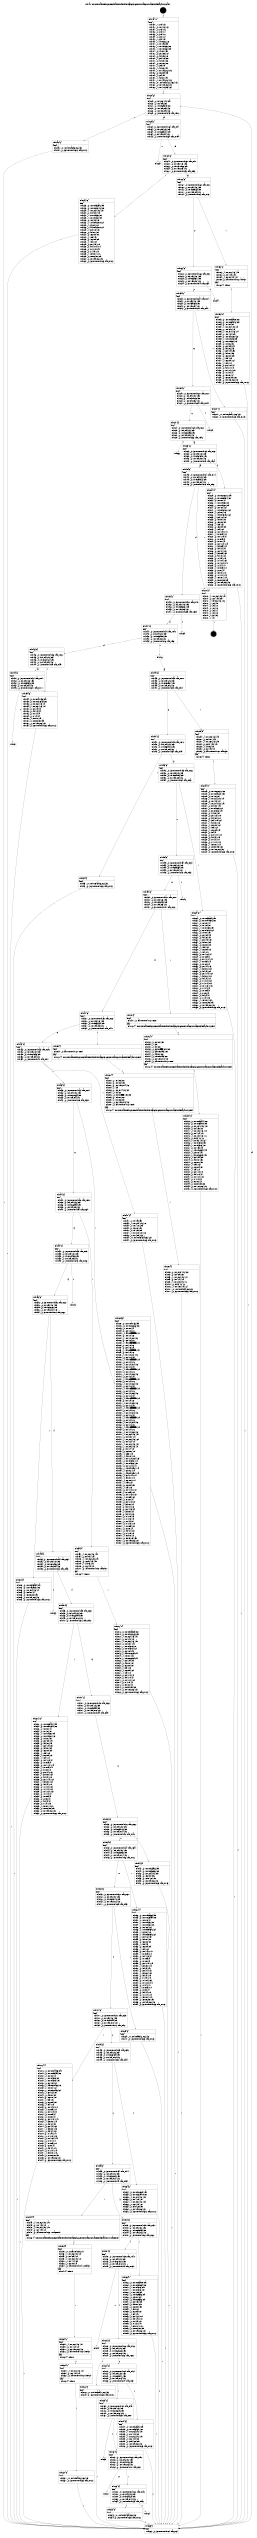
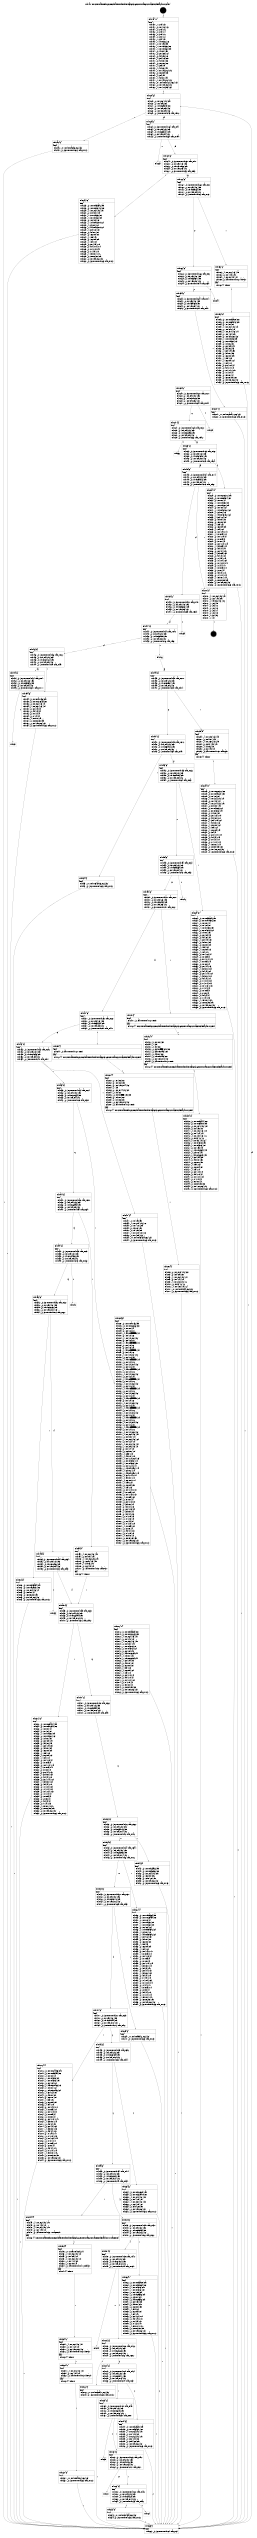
edge "0x40189f [28]" -> "0x4018bb [28]": removed, label "26"
edge "0x4018d7 [28]" -> "0x4018f3 [28]": reversed
edge "0x401ff9 [29]" -> "0x402016 [114]": now "0x401ff9 [29]" -> "0x401aeb [28]"
